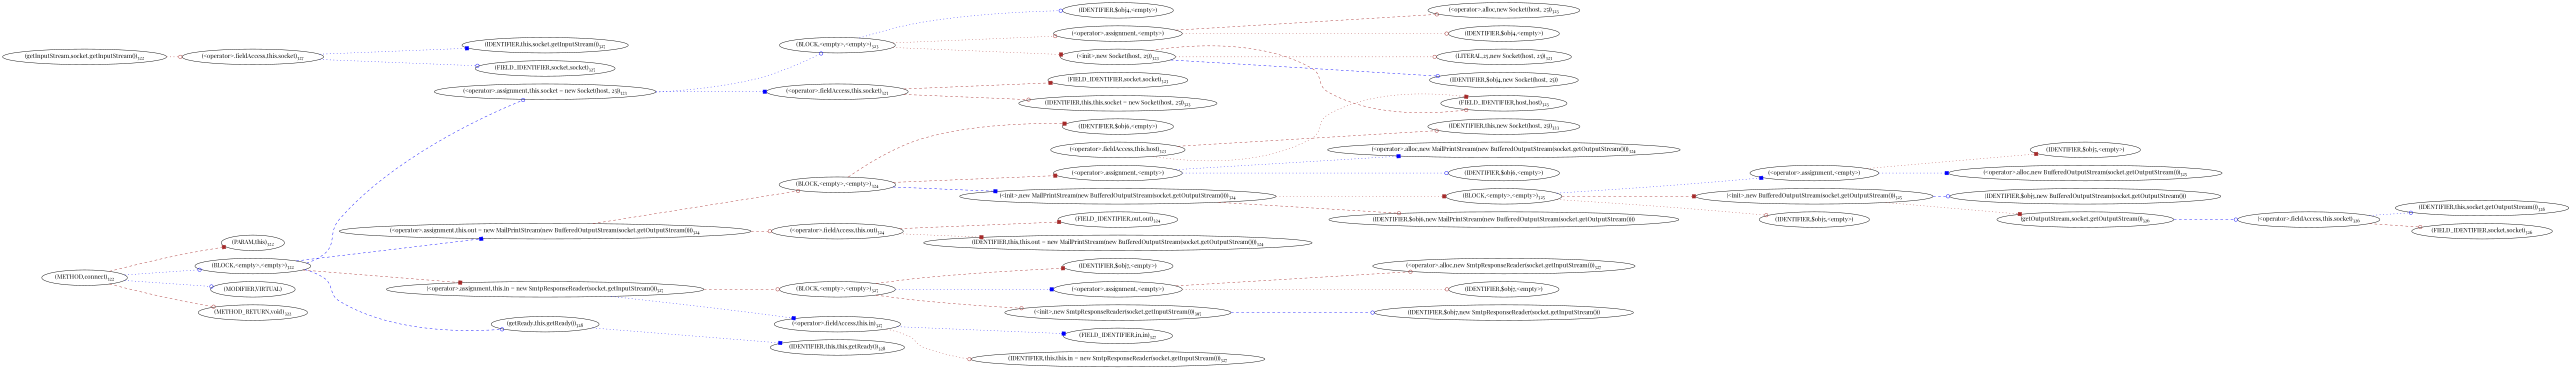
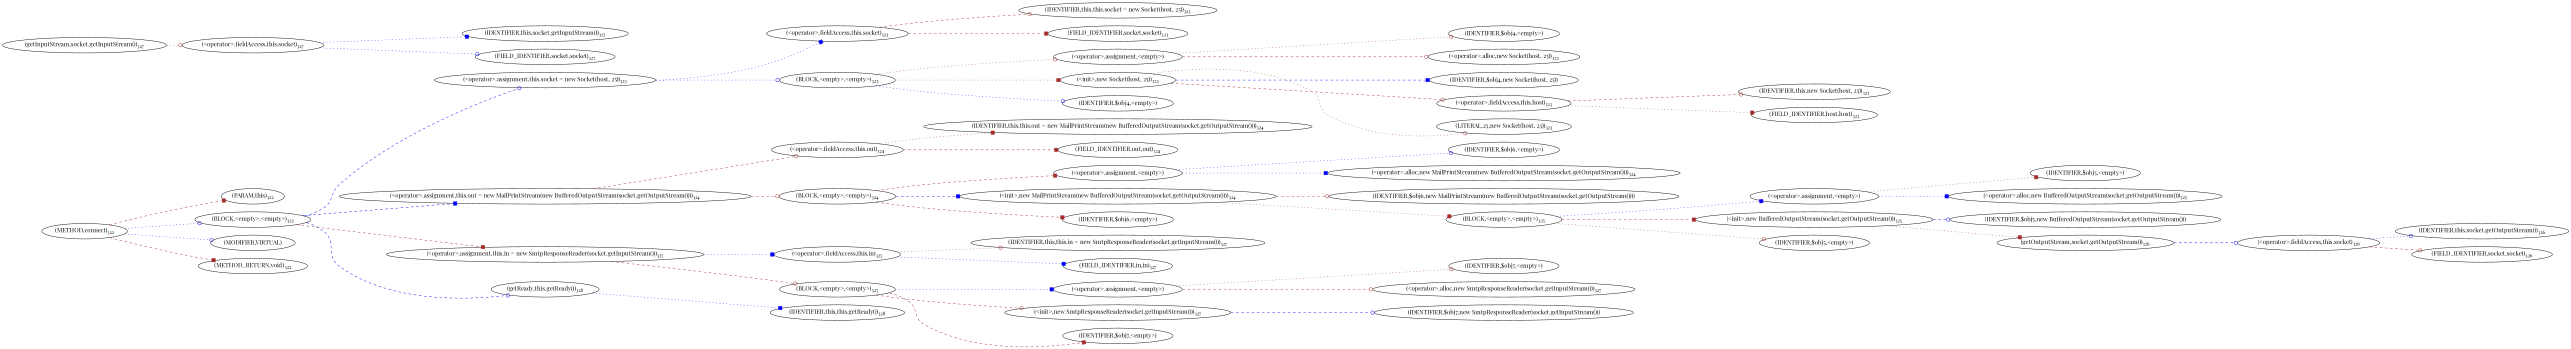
node "(getInputStream,socket.getInputStream())": text "322" -> "327"
edge "(<init>,new Socket(host, 25))" -> "(IDENTIFIER,$obj4,new Socket(host, 25))": arrowhead odot -> box
edge "(<init>,new Socket(host, 25))" -> "(FIELD_IDENTIFIER,host,host)": now "(<init>,new Socket(host, 25))" -> "(<operator>.fieldAccess,this.host)"
edge "(METHOD,connect)" -> "(METHOD_RETURN,void)": arrowhead odot -> box
node "(<init>,new SmtpResponseReader(socket.getInputStream()))": text "397" -> "327"
